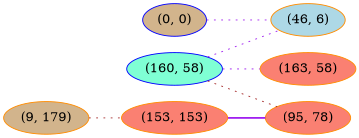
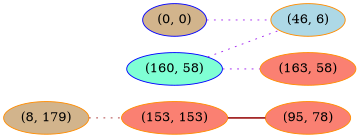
edge "(160, 58)" -- "(95, 78)": removed
node "(9, 179)": label "(9, 179)" -> "(8, 179)"
edge "(153, 153)" -- "(95, 78)": color purple -> brown
